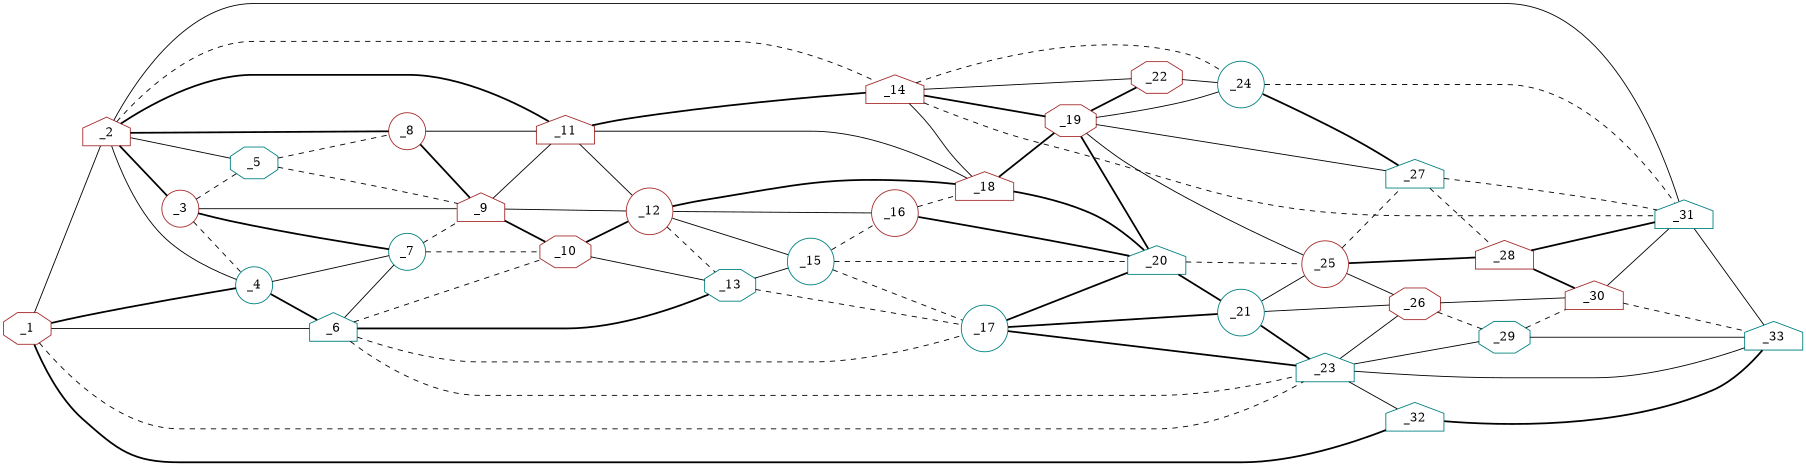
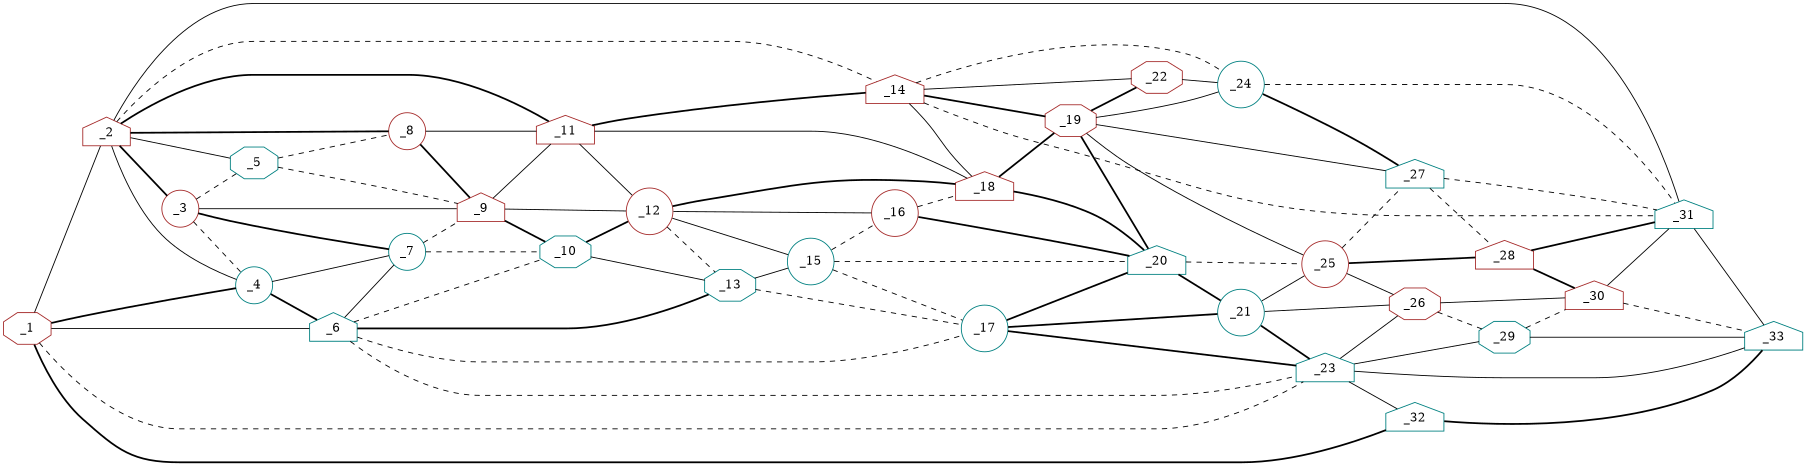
node "_10": color brown -> teal
